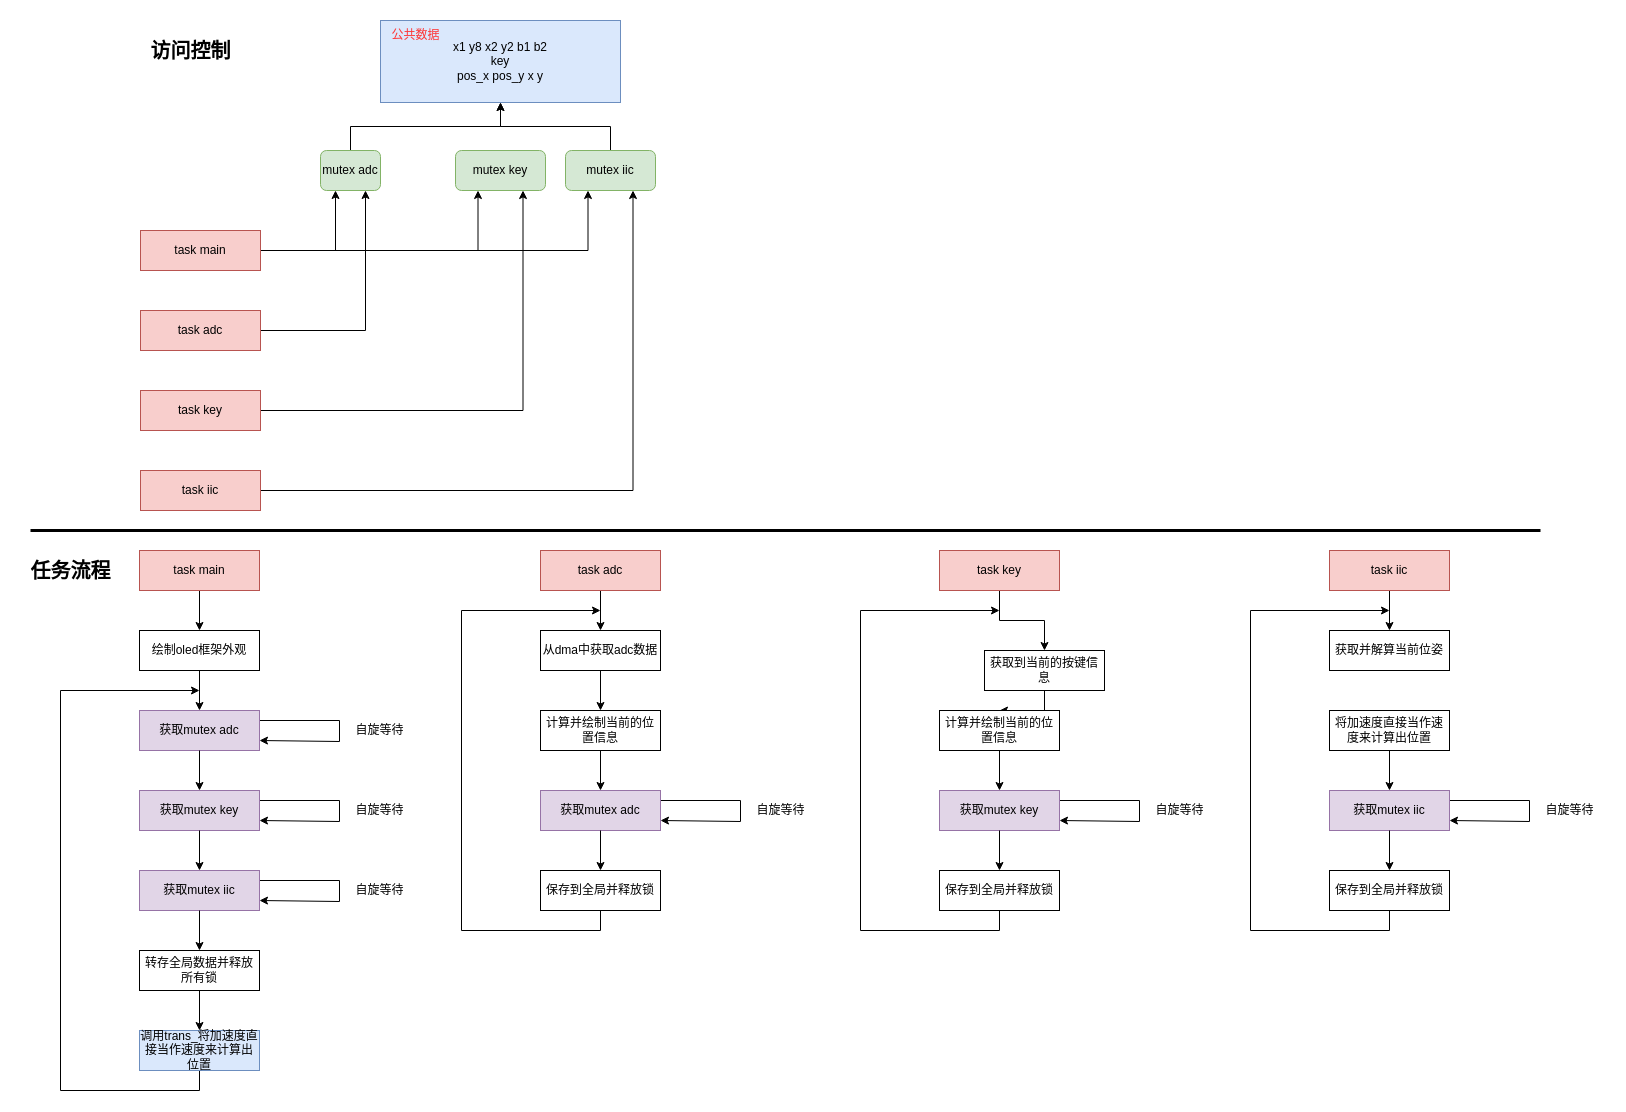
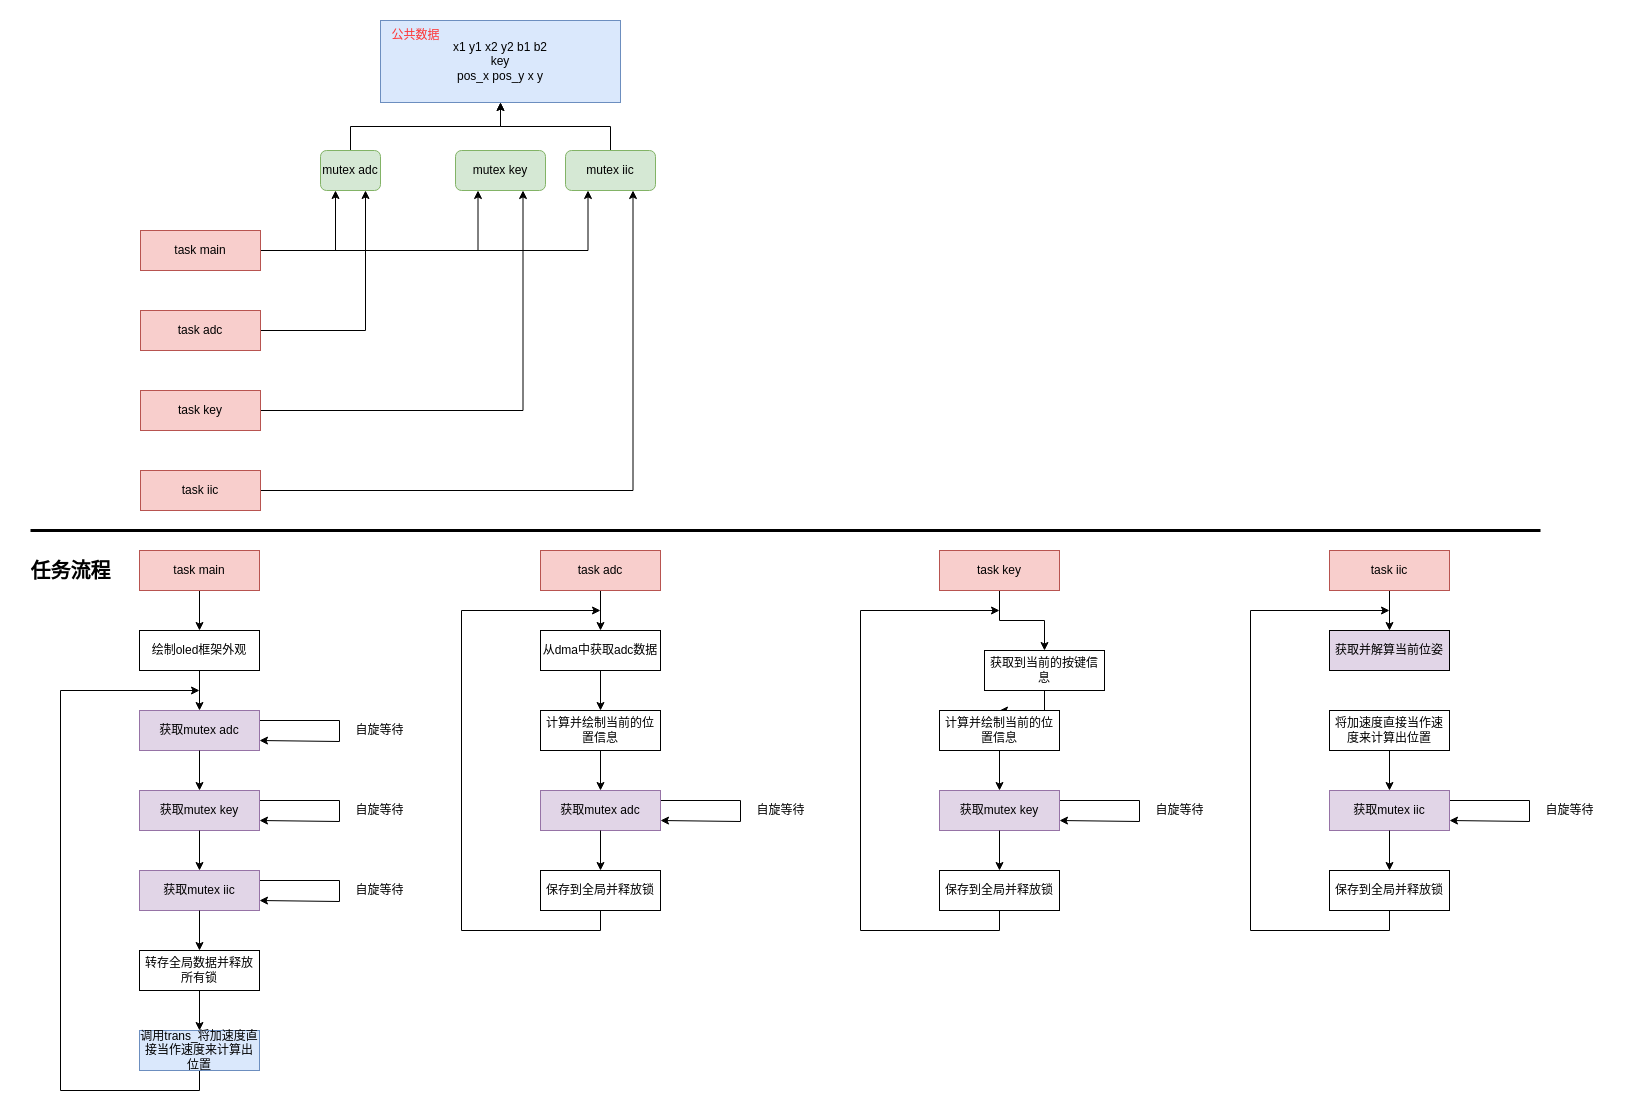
node "访问控制": removed
node "x1 y8 x2 y2 b1 b2 key pos_x pos_y x y": label "x1 y8 x2 y2 b1 b2 key pos_x pos_y x y" -> "x1 y1 x2 y2 b1 b2 key pos_x pos_y x y"
node "获取并解算当前位姿": fillcolor #ffffff -> #e1d5e7
